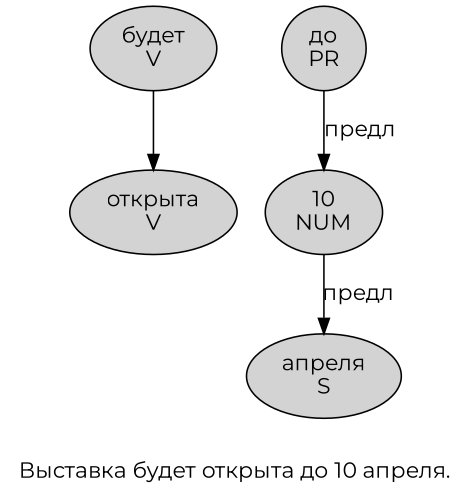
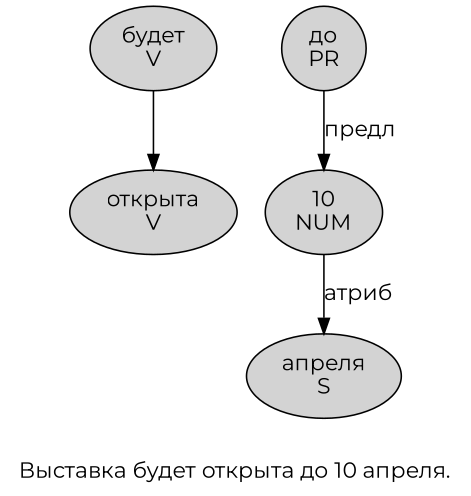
edge "10 NUM" -> "апреля S": label "предл" -> "атриб"
